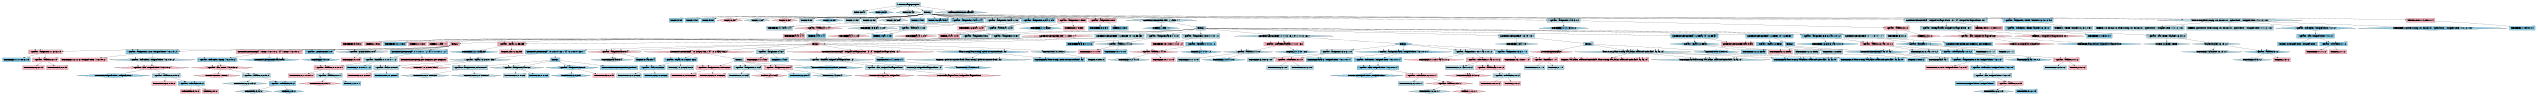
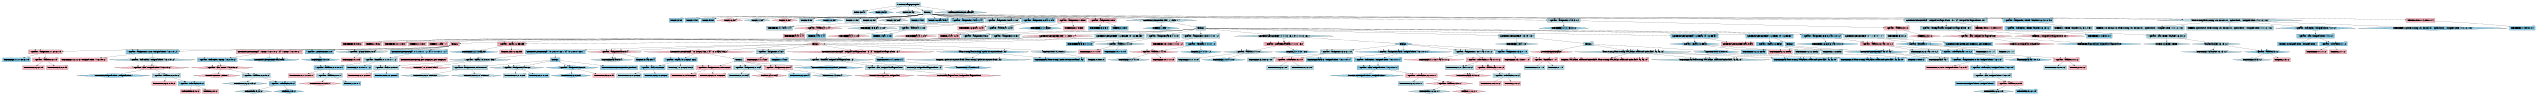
node "(IDENTIFIER,v10,v10 = 0)": fillcolor skyblue -> lightpink
node "(<operator>.addition,v7 + v10 + 1)": fillcolor lightpink -> skyblue
